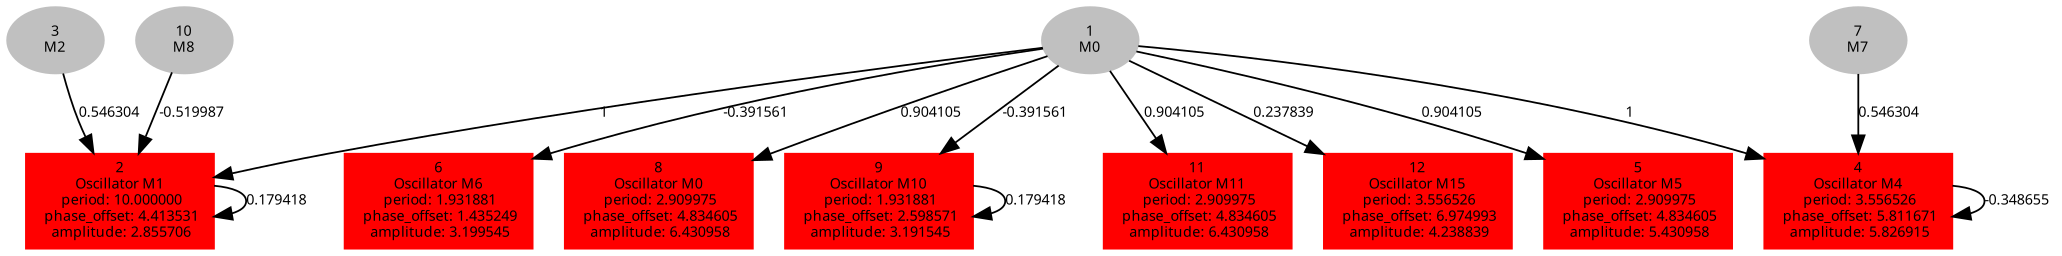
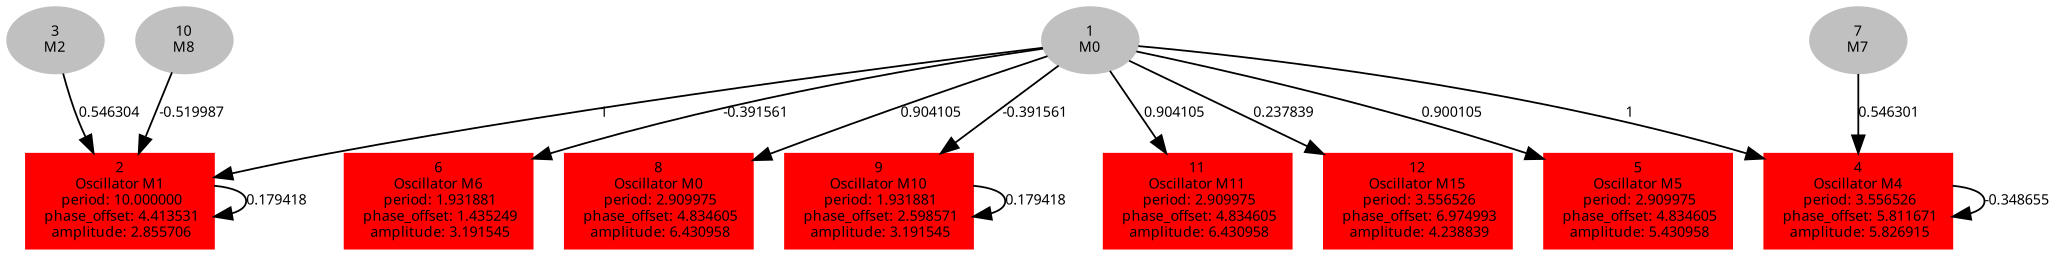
edge "1" -> "5": label "0.904105 " -> "0.900105 "
edge "7" -> "4": label "0.546304 " -> "0.546301 "
node "6": text "amplitude: 3.199545" -> "amplitude: 3.191545"
